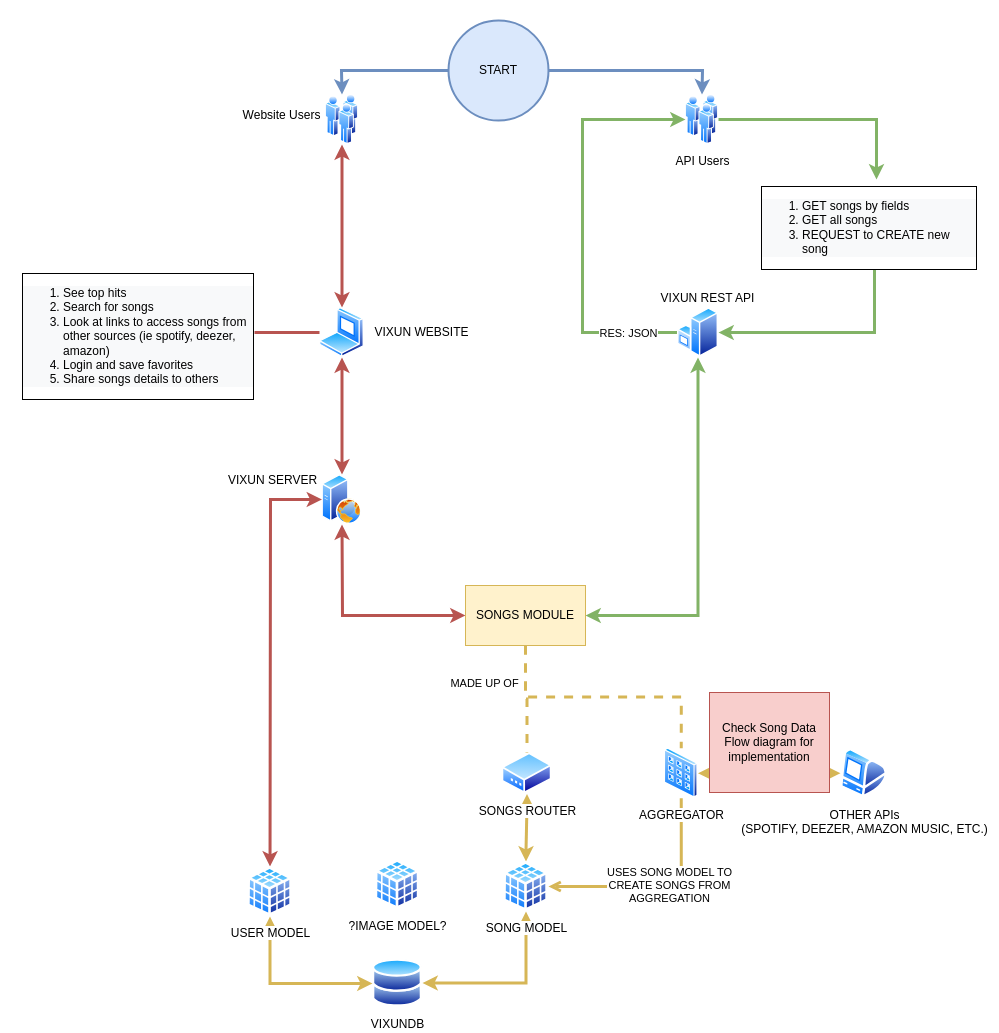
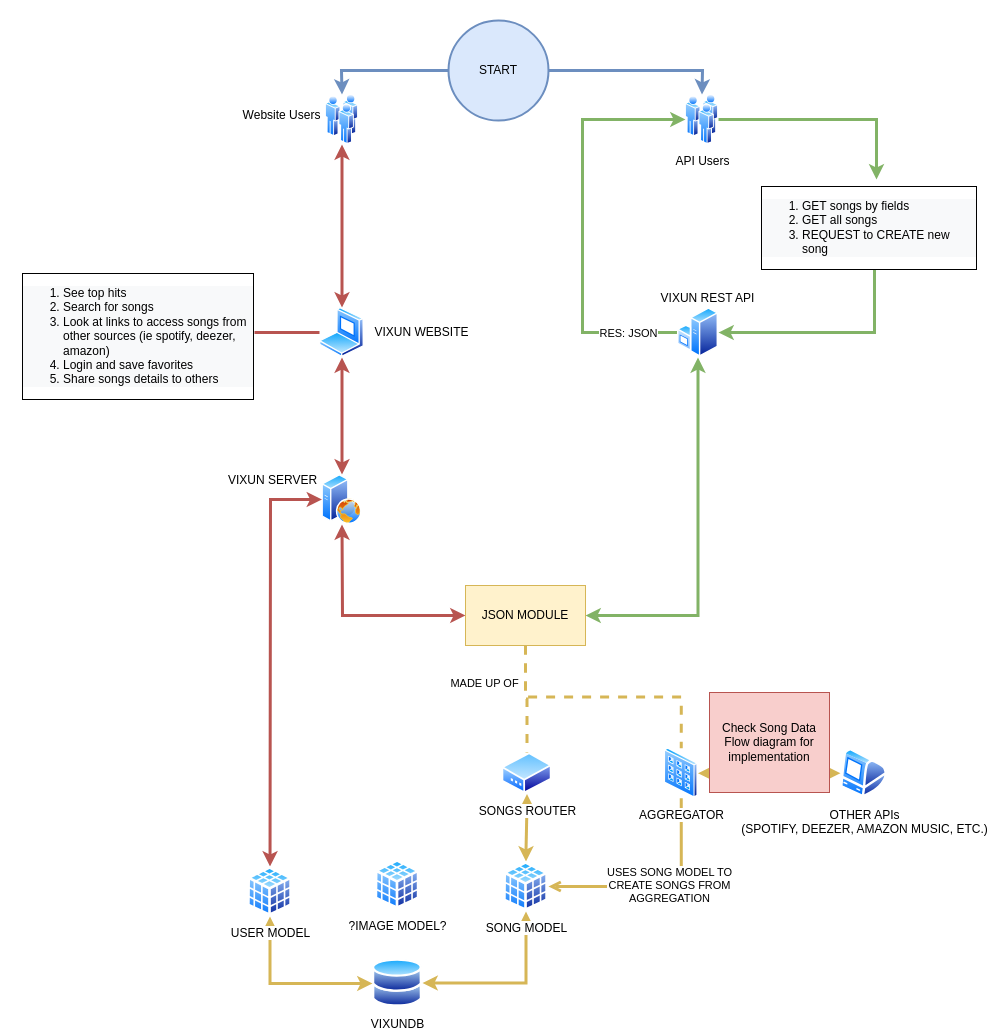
node "SONGS MODULE": label "SONGS MODULE" -> "JSON MODULE"
